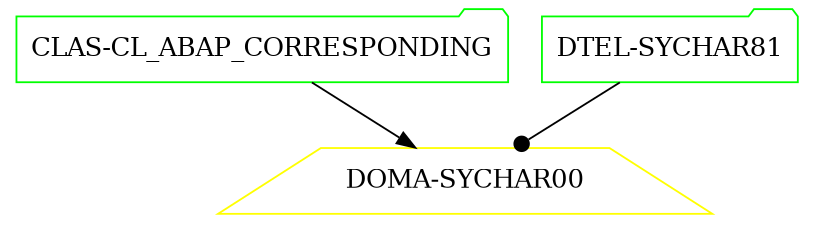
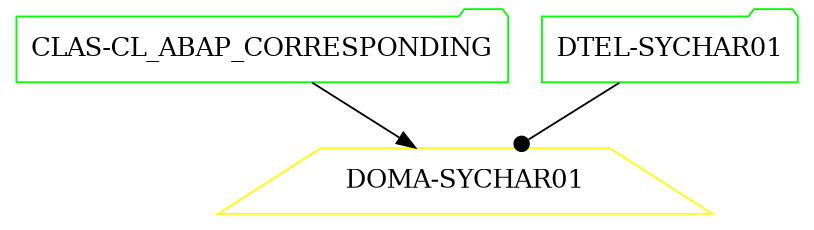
node "DTEL-SYCHAR81": label "DTEL-SYCHAR81" -> "DTEL-SYCHAR01"
node "DOMA-SYCHAR00": label "DOMA-SYCHAR00" -> "DOMA-SYCHAR01"
